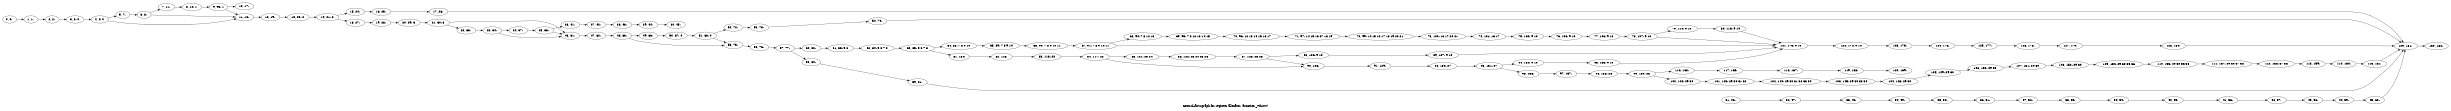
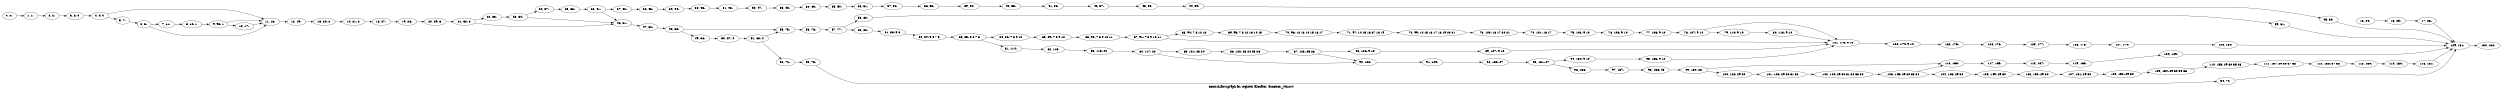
edge "30, 45:" -> "31, 46:": added
edge "14, 21: 2" -> "15, 24:": removed
edge "10, 17:" -> "11, 18:": added
edge "25, 38:" -> "46, 61:": now "26, 41:" -> "46, 61:"
edge "120, 169:" -> "129, 181:": added
node "81, 184:": label "81, 184:" -> "81, 114:"
edge "103, 145: 29 30 33 34" -> "116, 163:": added
node "98, 138: 28": label "98, 138: 28" -> "98, 138: 48"
